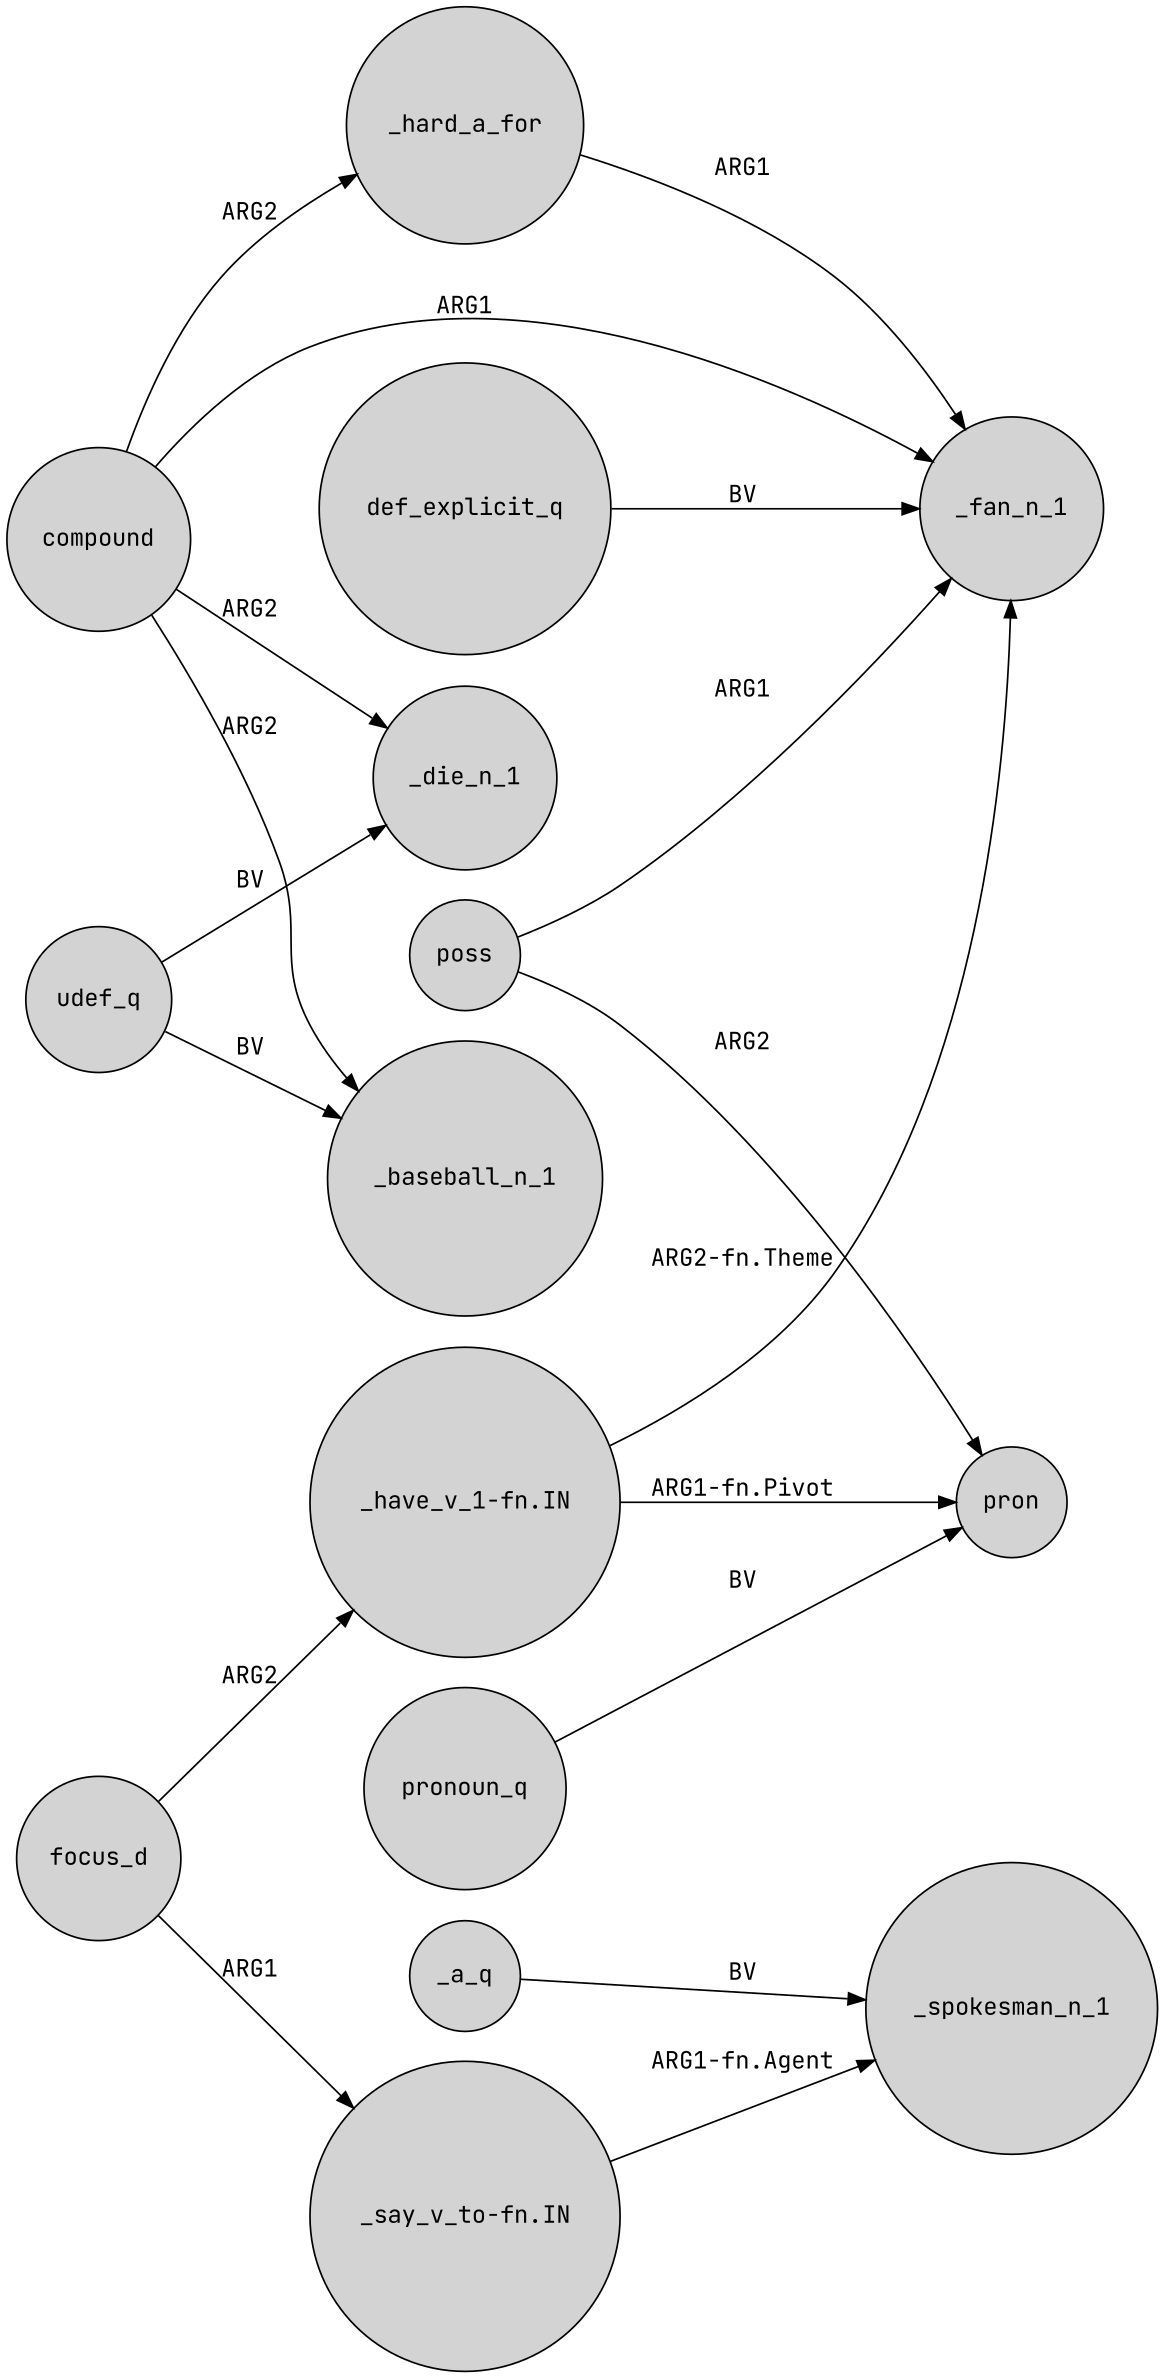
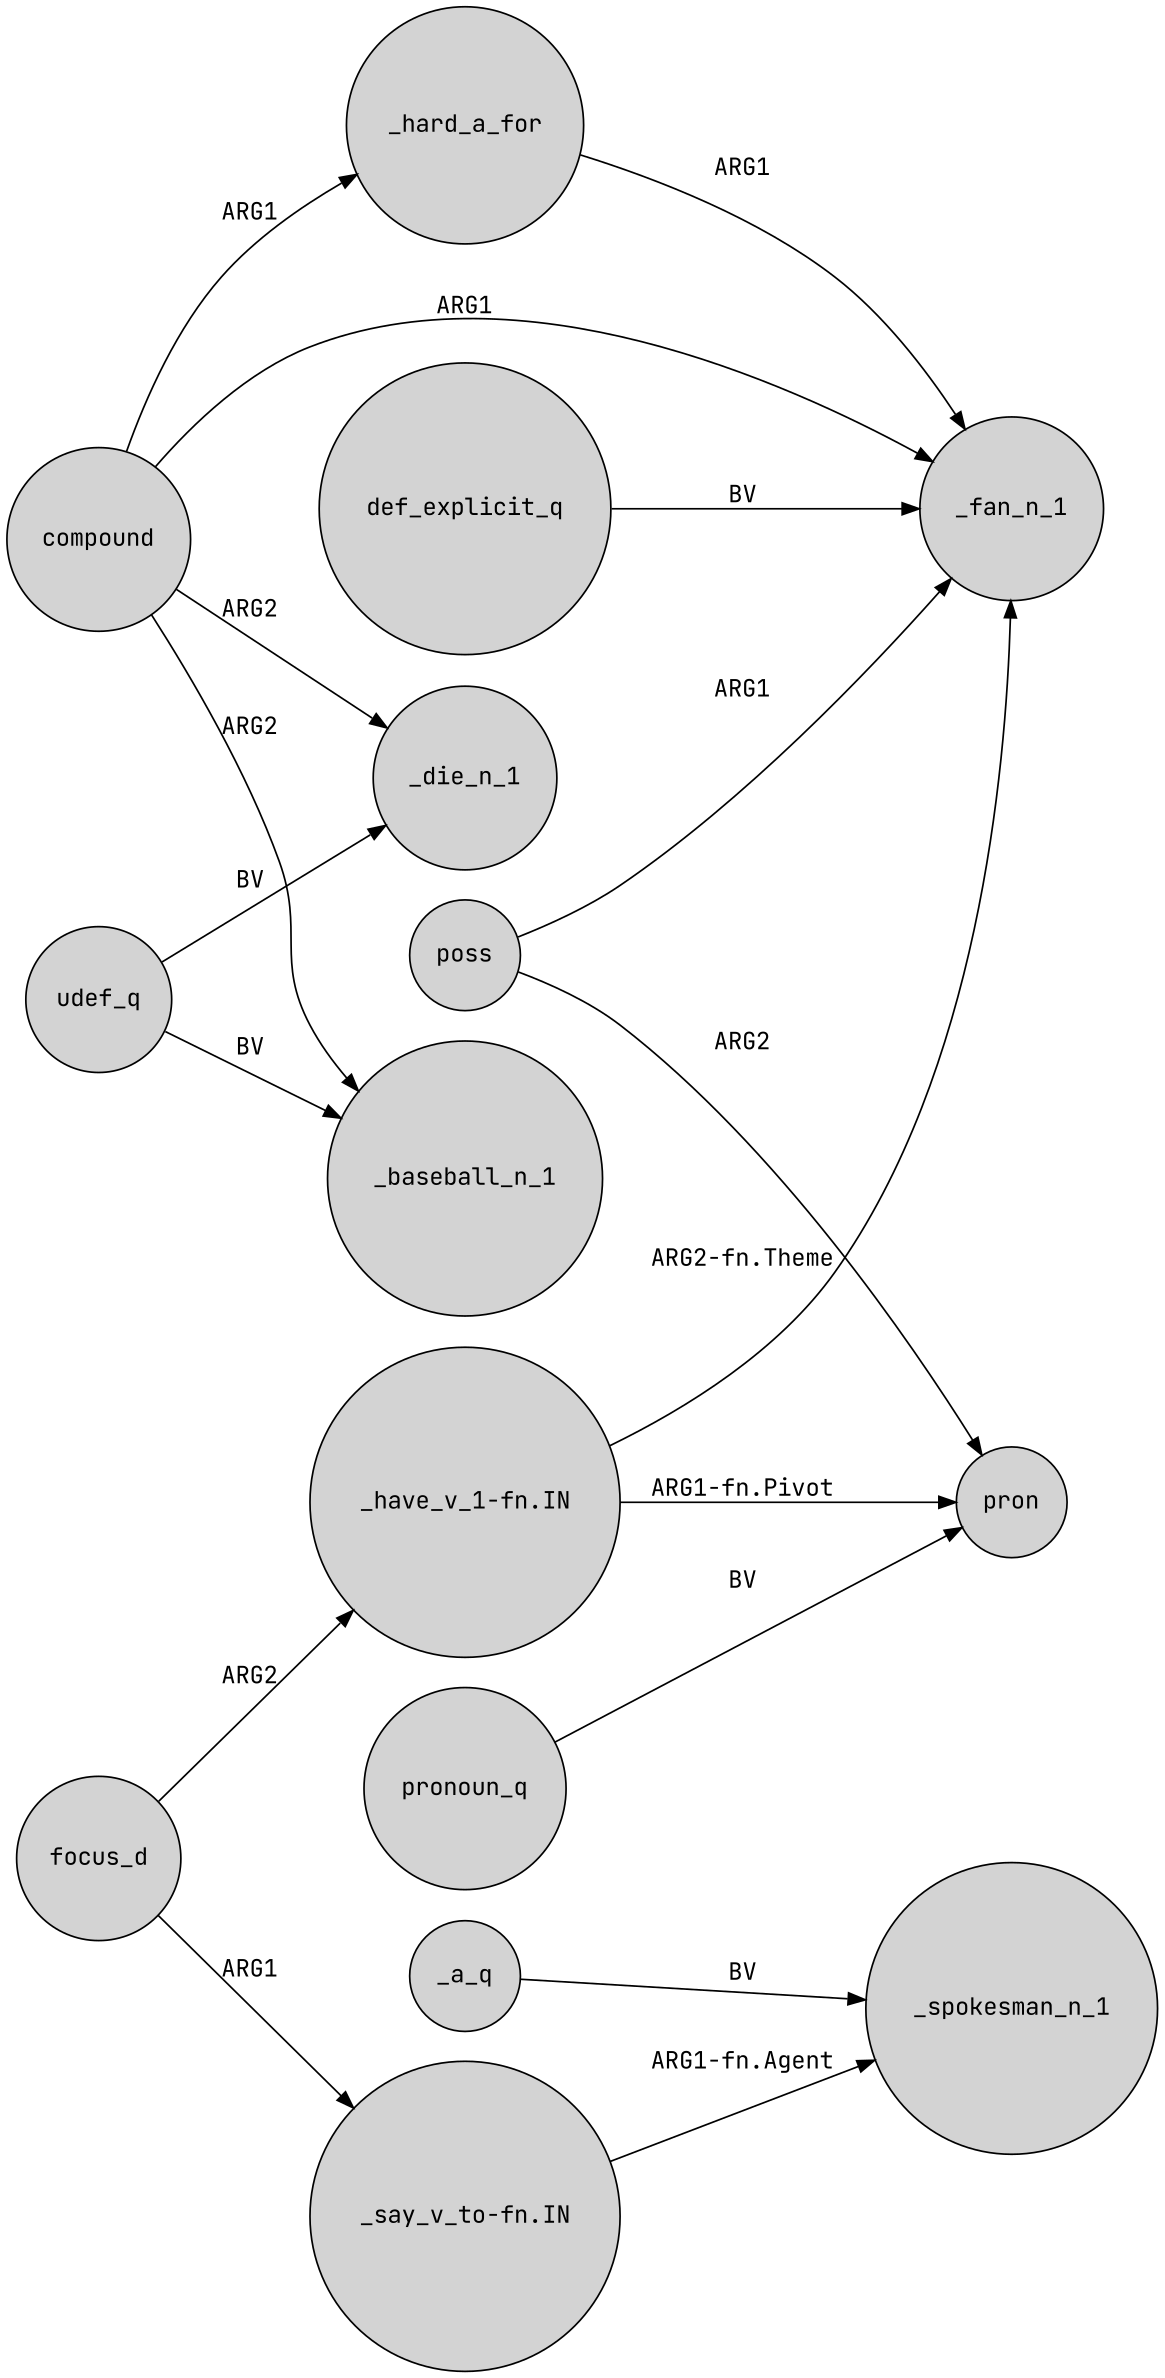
edge "compound" -> "_hard_a_for": label "ARG2" -> "ARG1"
